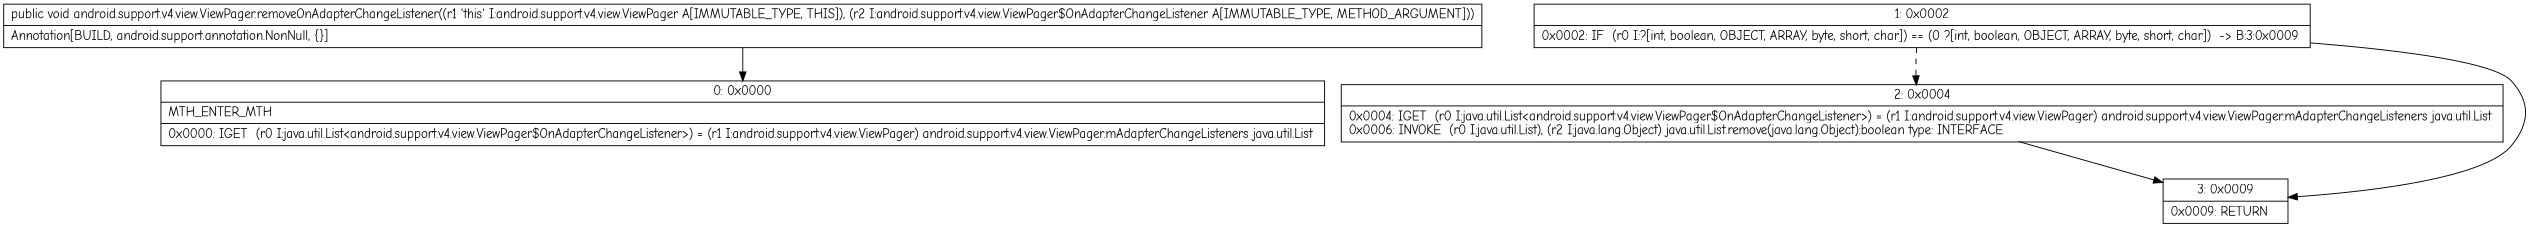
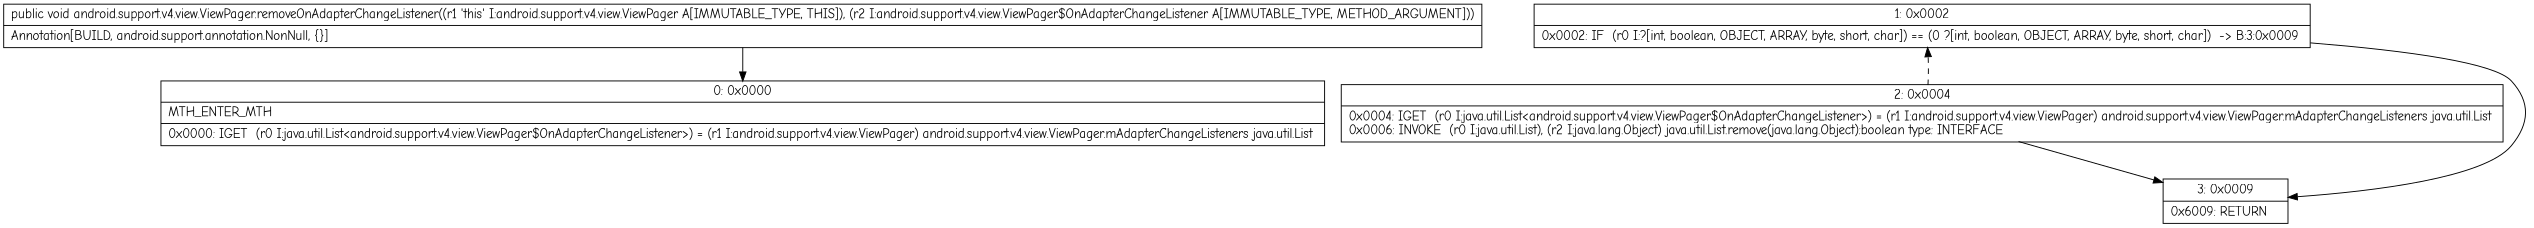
edge "1: 0x0002" -> "2: 0x0004": reversed
node "3: 0x0009": text "0x0009: RETURN" -> "0x6009: RETURN"
